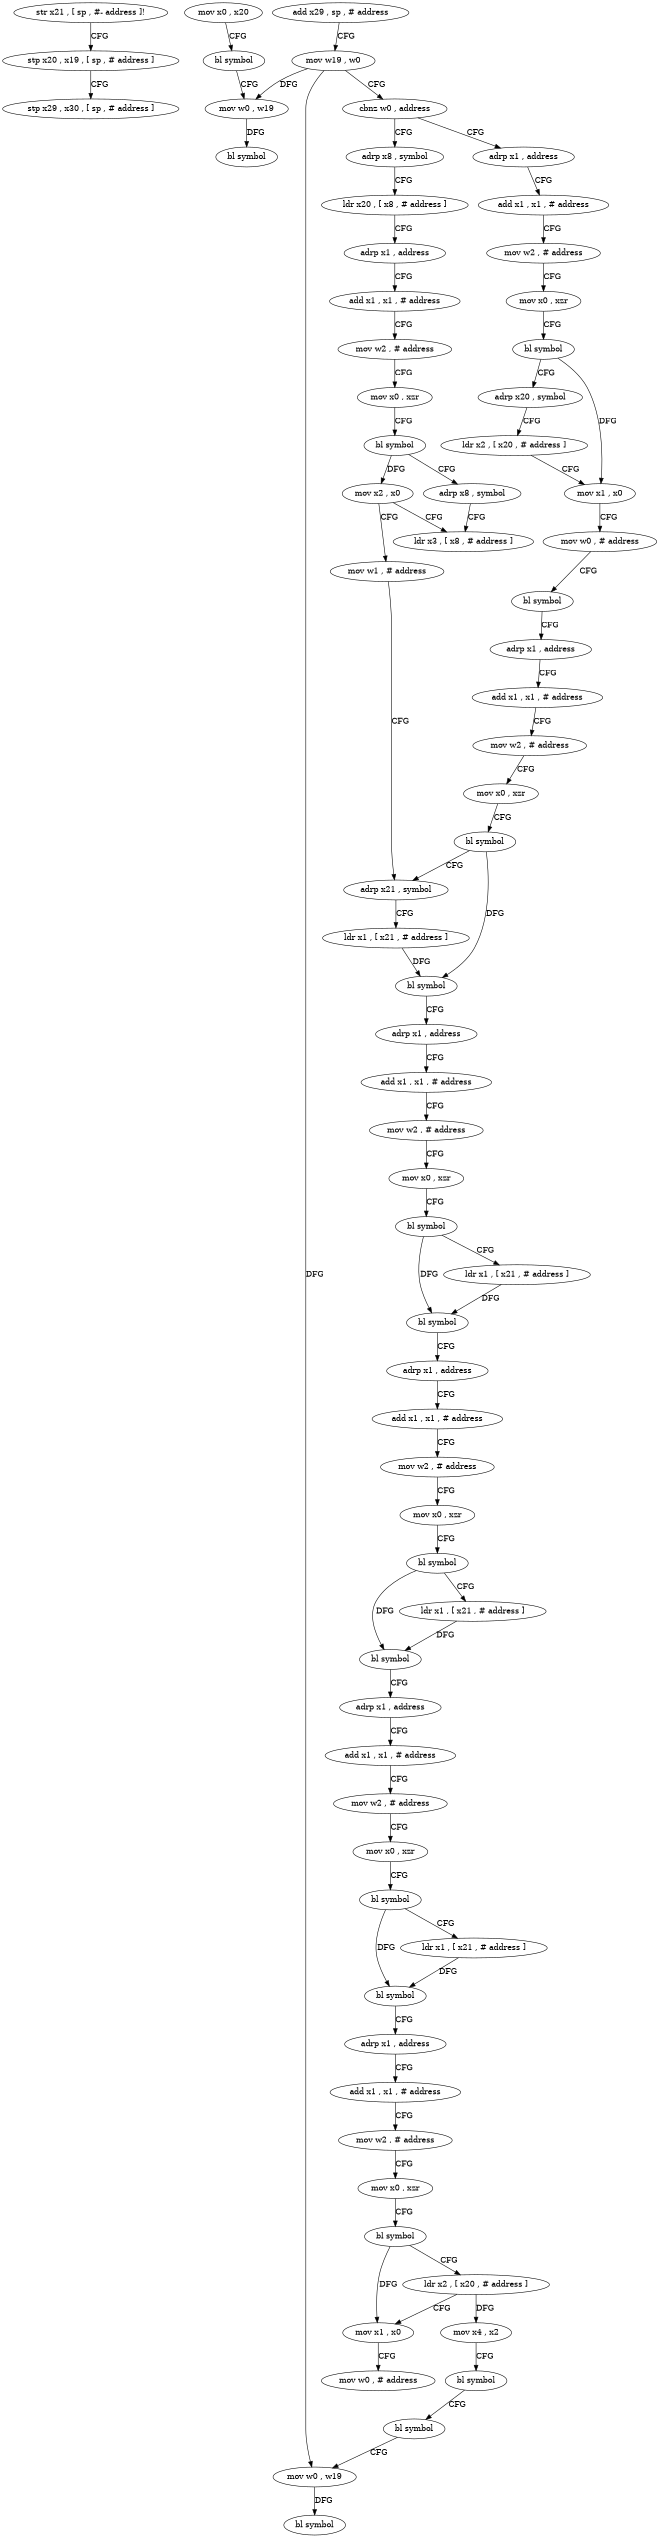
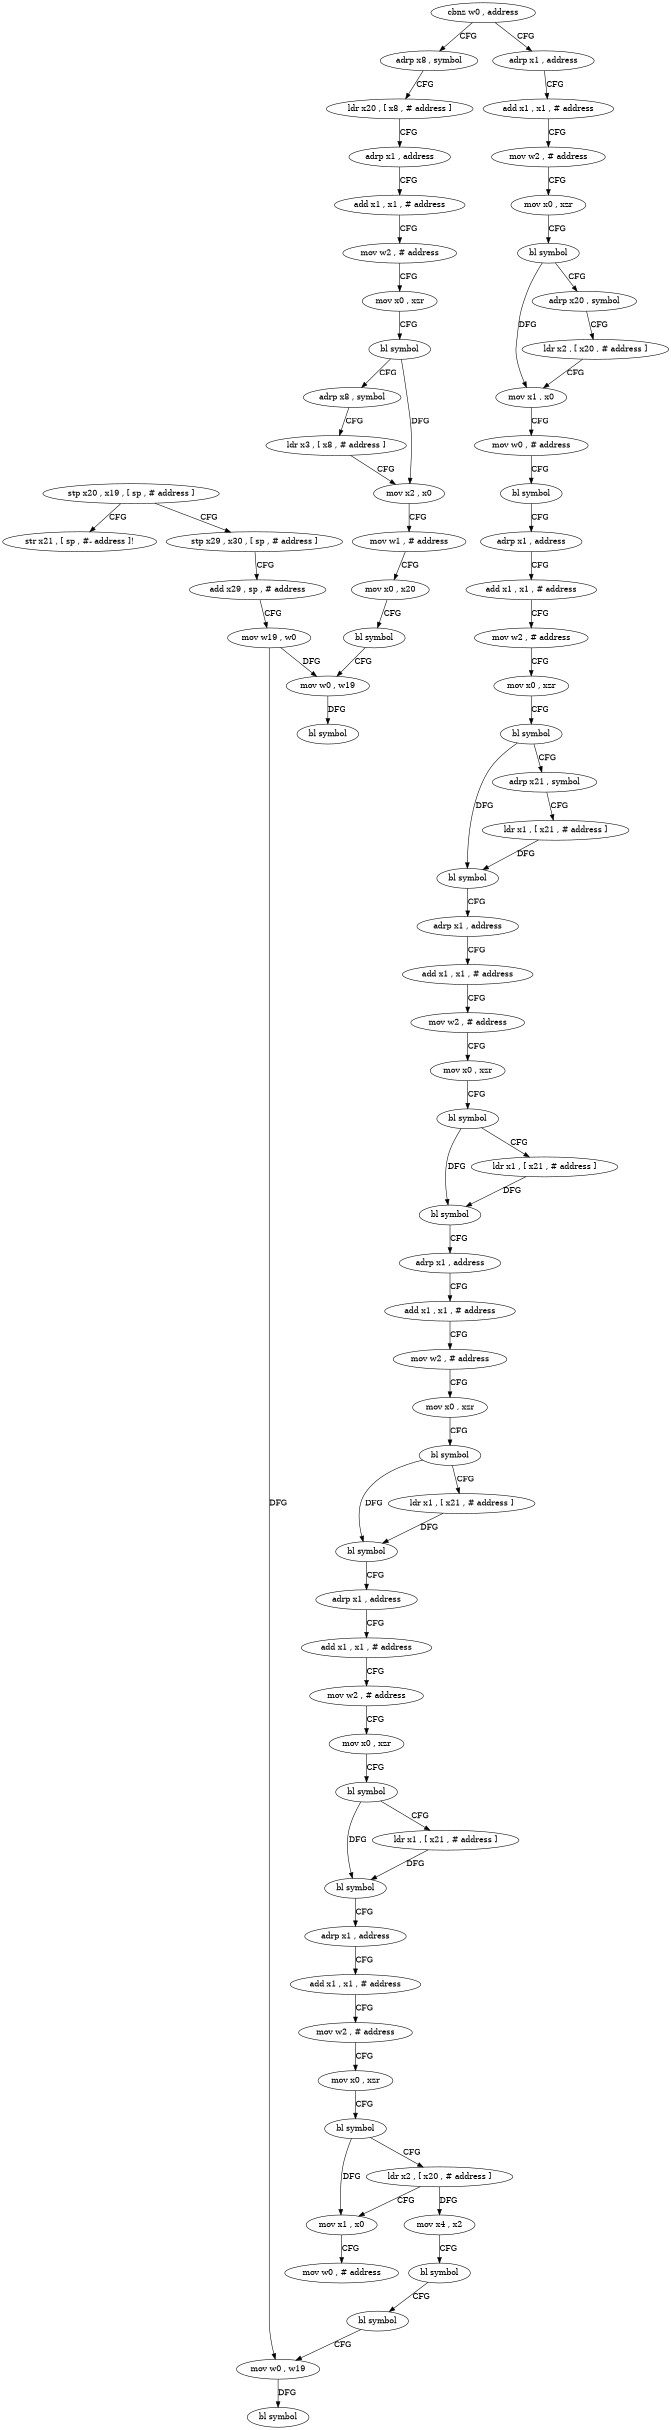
edge "str x21 , [ sp , #- address ]!" -> "stp x20 , x19 , [ sp , # address ]": reversed
edge "mov w19 , w0" -> "cbnz w0 , address": removed, label "CFG"
edge "mov x2 , x0" -> "ldr x3 , [ x8 , # address ]": reversed
edge "stp x29 , x30 , [ sp , # address ]" -> "add x29 , sp , # address": added, label "CFG"
edge "mov w1 , # address" -> "adrp x21 , symbol": now "mov w1 , # address" -> "mov x0 , x20"
